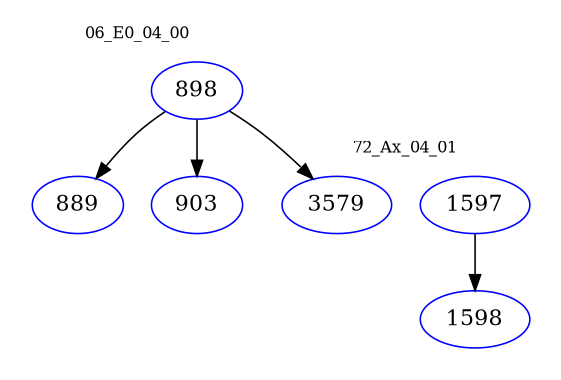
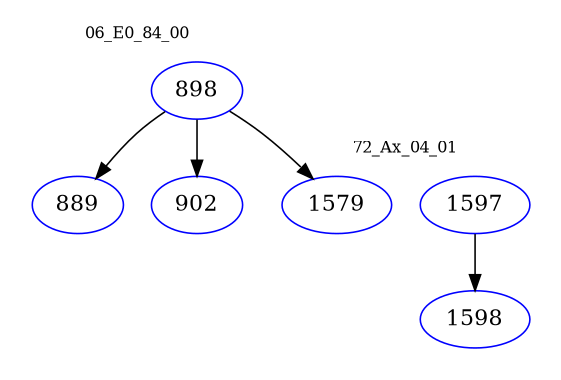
cluster "06_E0_04_00": label "06_E0_04_00" -> "06_E0_84_00"
node "903": label "903" -> "902"
node "3579": label "3579" -> "1579"
